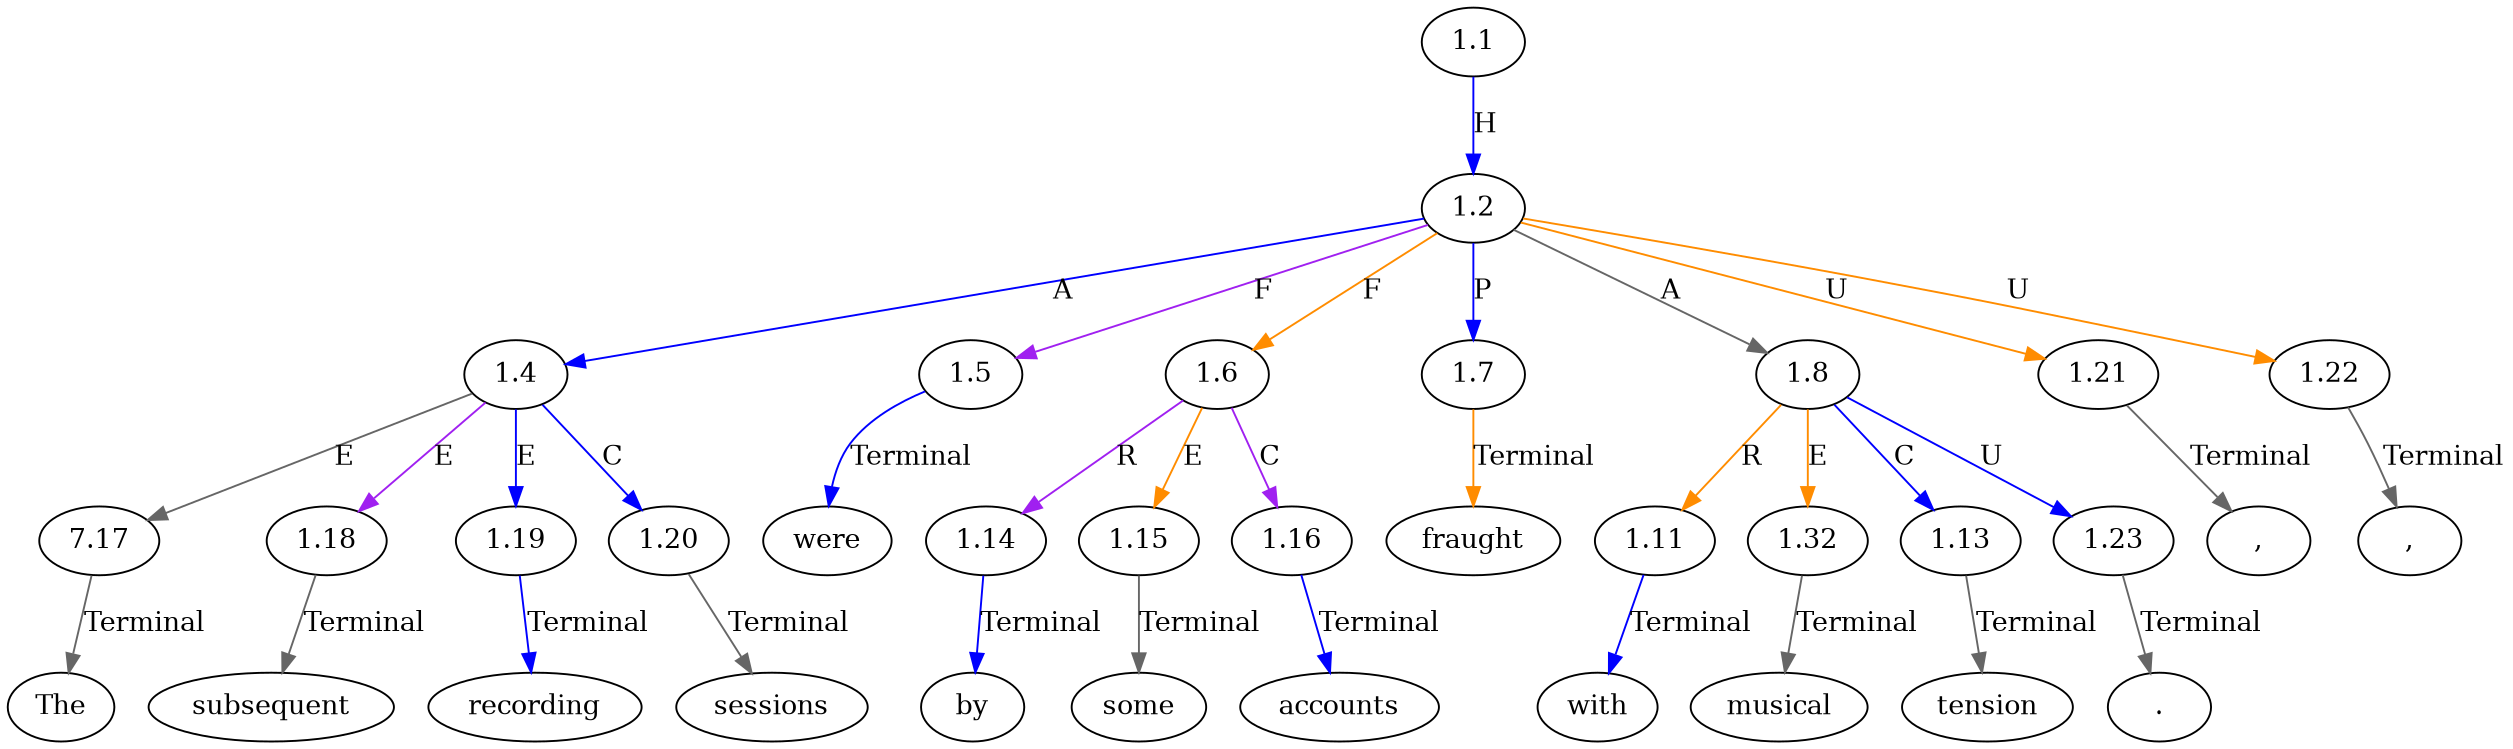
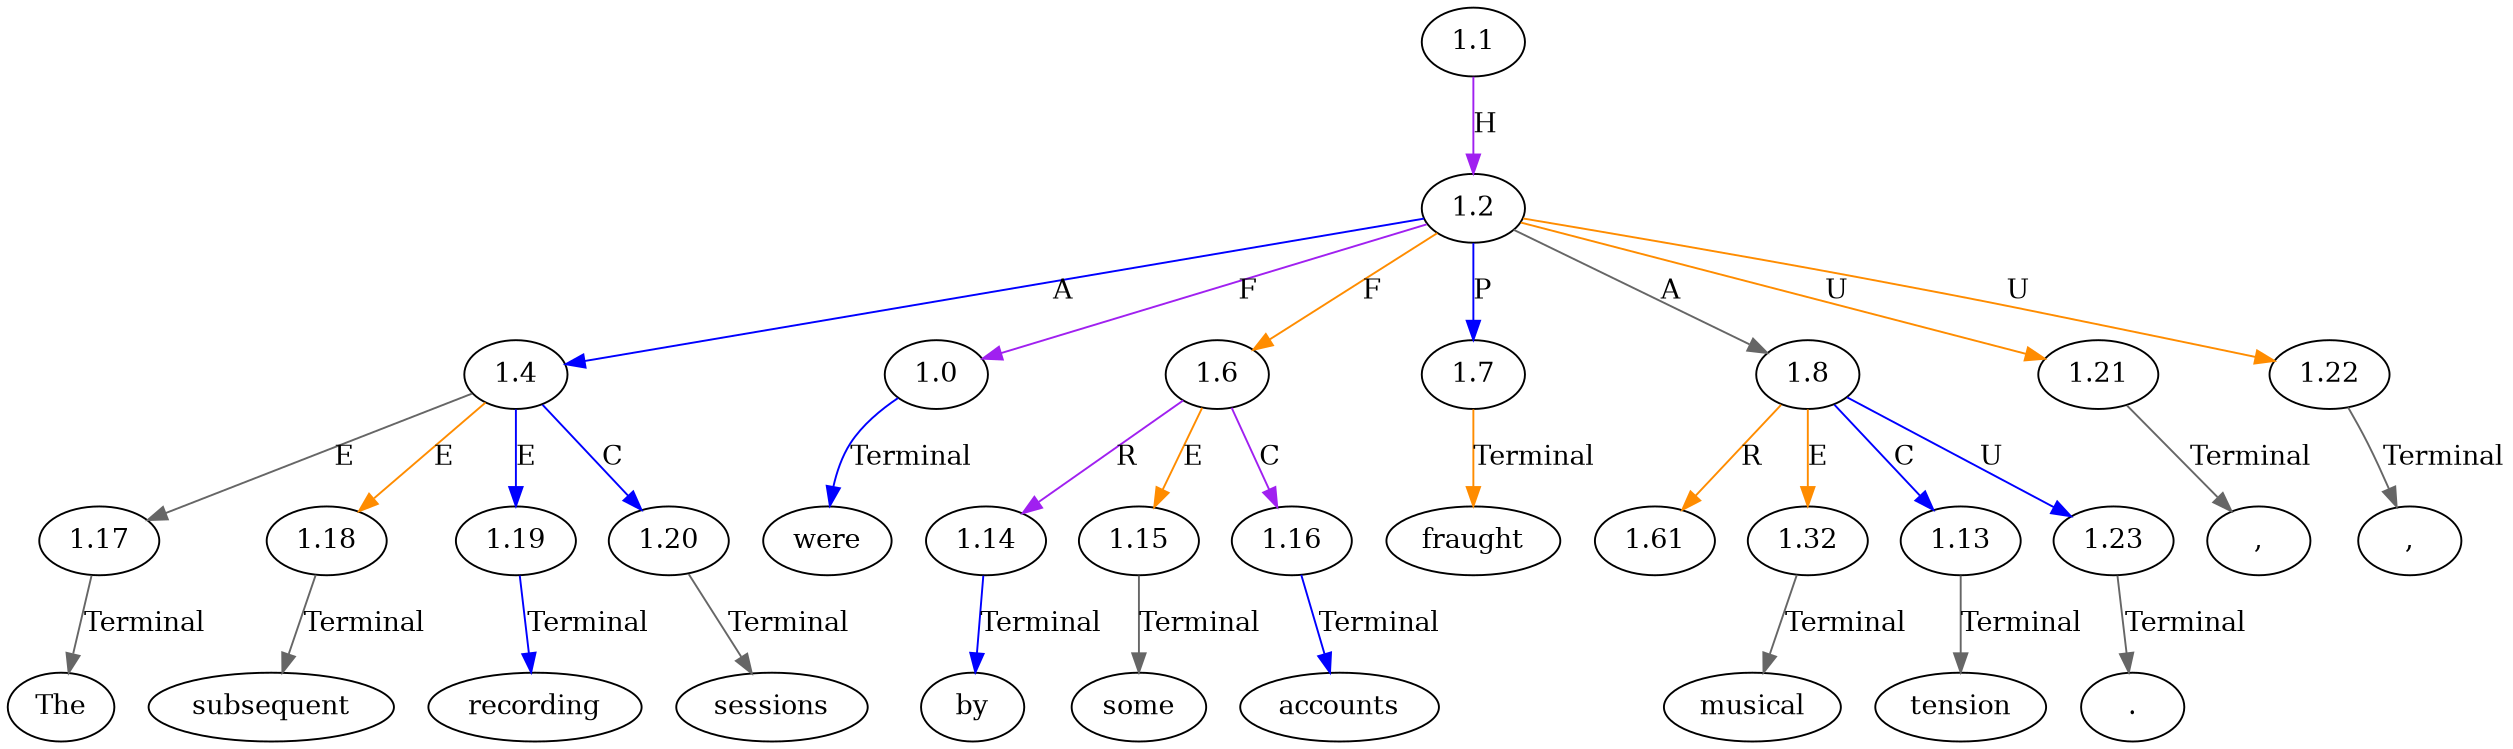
edge "1.1" -> "1.2": color blue -> purple
node "1.5": label "1.5" -> "1.0"
edge "1.4" -> "1.18": color purple -> darkorange
node "7.17": label "7.17" -> "1.17"
node "1.11": label "1.11" -> "1.61"
node "with": removed
